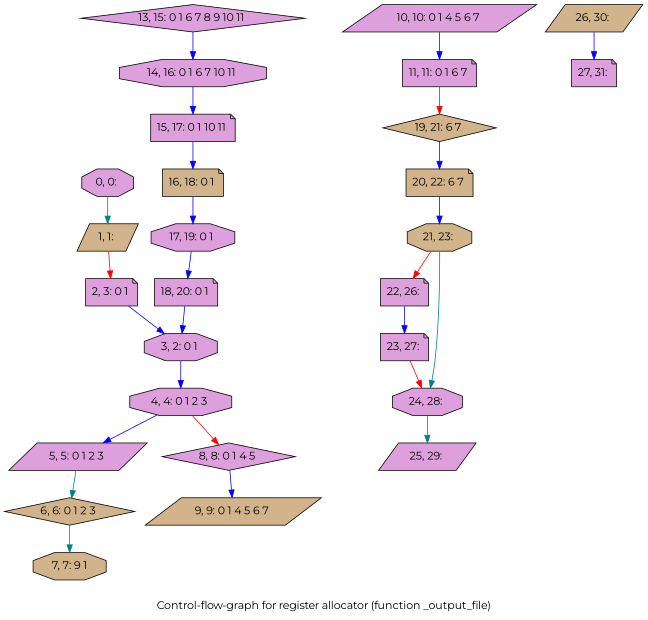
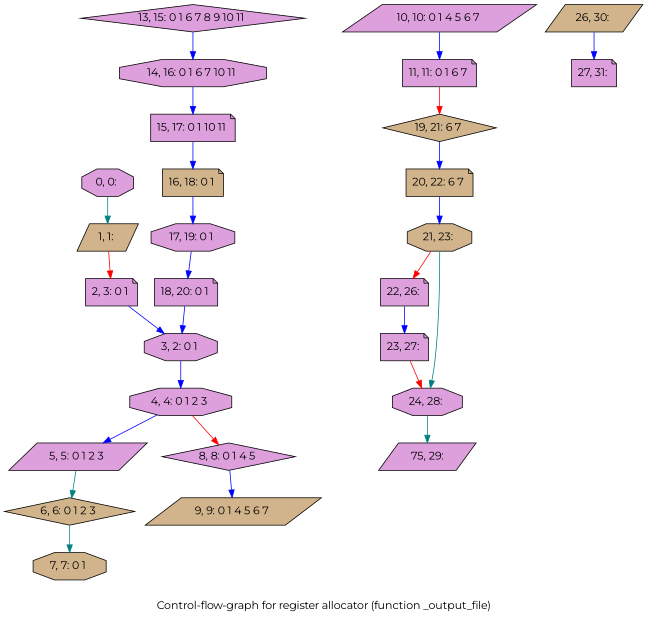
node "25, 29:": label "25, 29:" -> "75, 29:"
node "7, 7: 9 1": label "7, 7: 9 1" -> "7, 7: 0 1"
